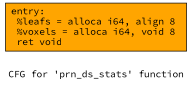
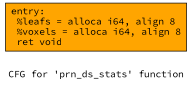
node "entry:": text "%voxels = alloca i64, void 8" -> "%voxels = alloca i64, align 8"
